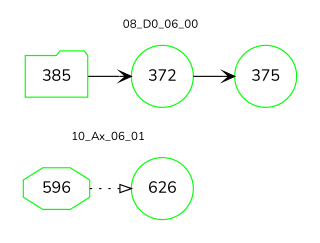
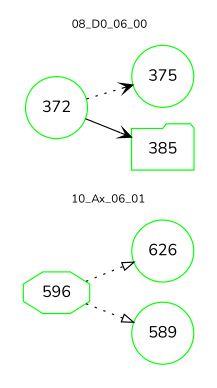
edge "385" -> "372": reversed
edge "372" -> "375": style solid -> dotted
node "589": added
